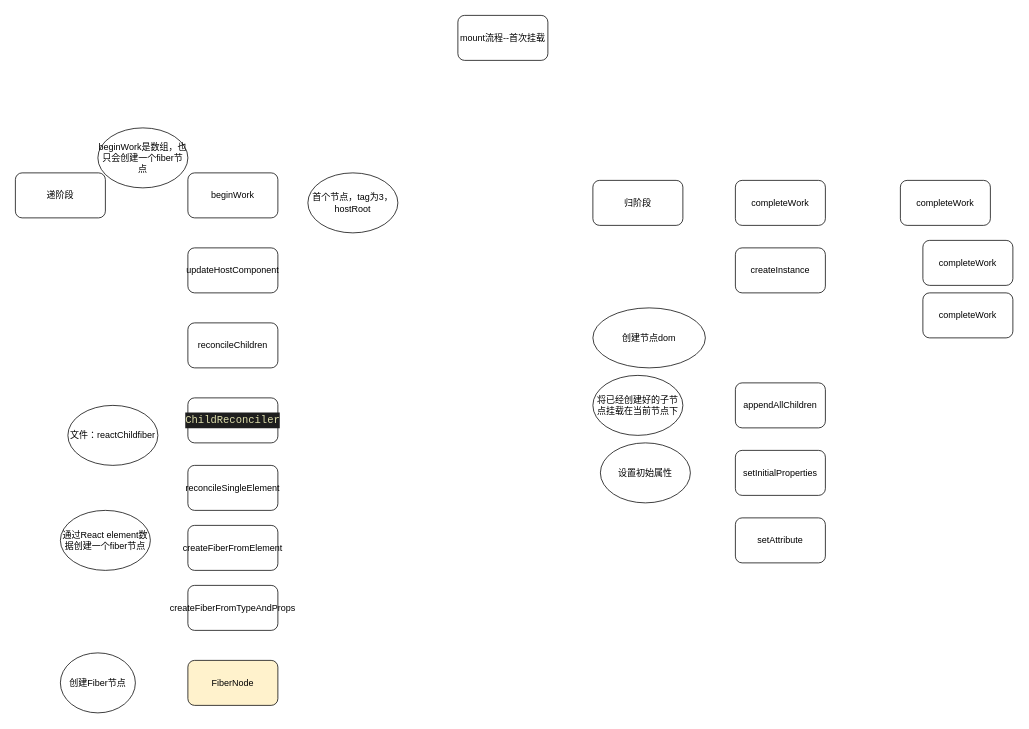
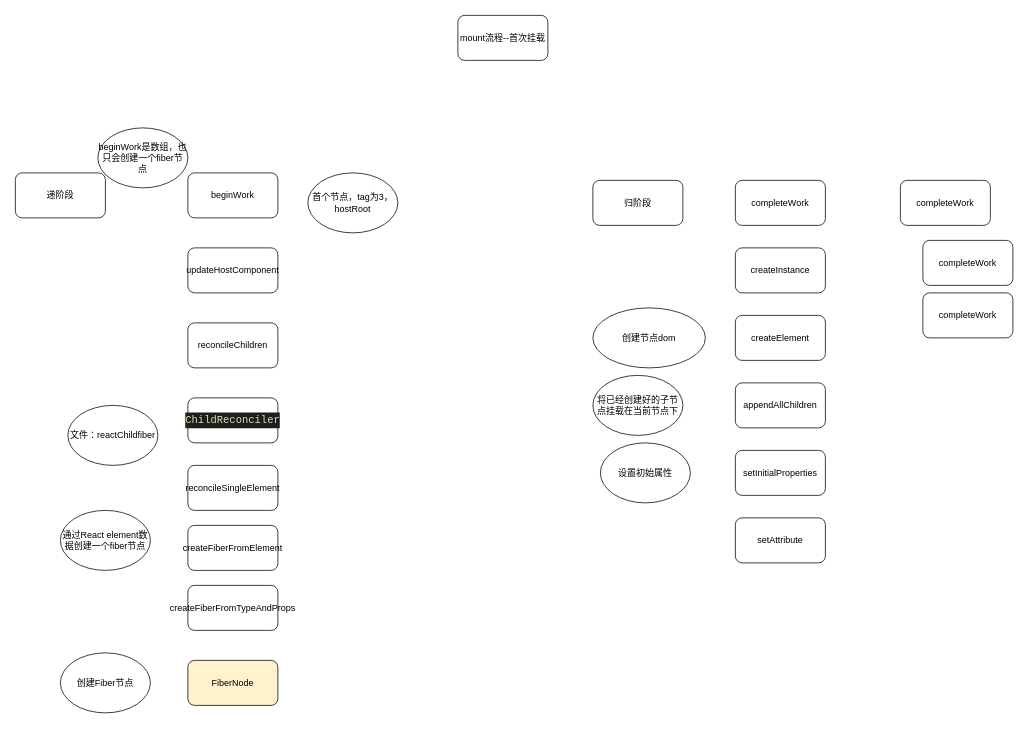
node "createElement": added
node "创建Fiber节点": size 75x60 -> 90x60
